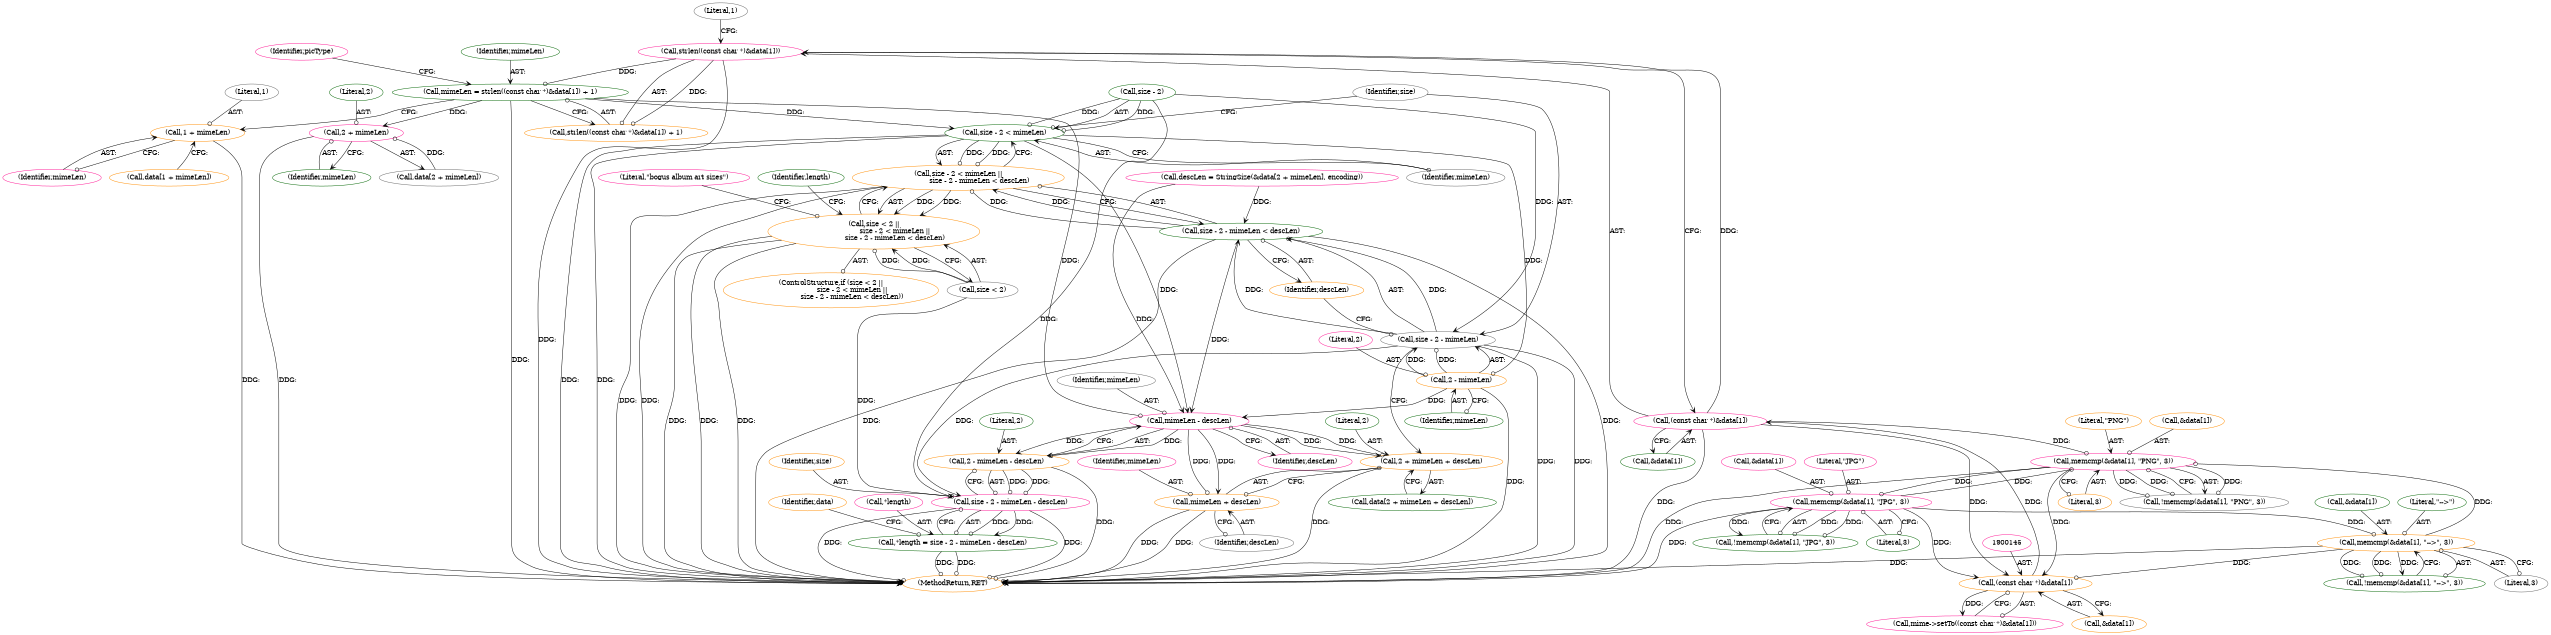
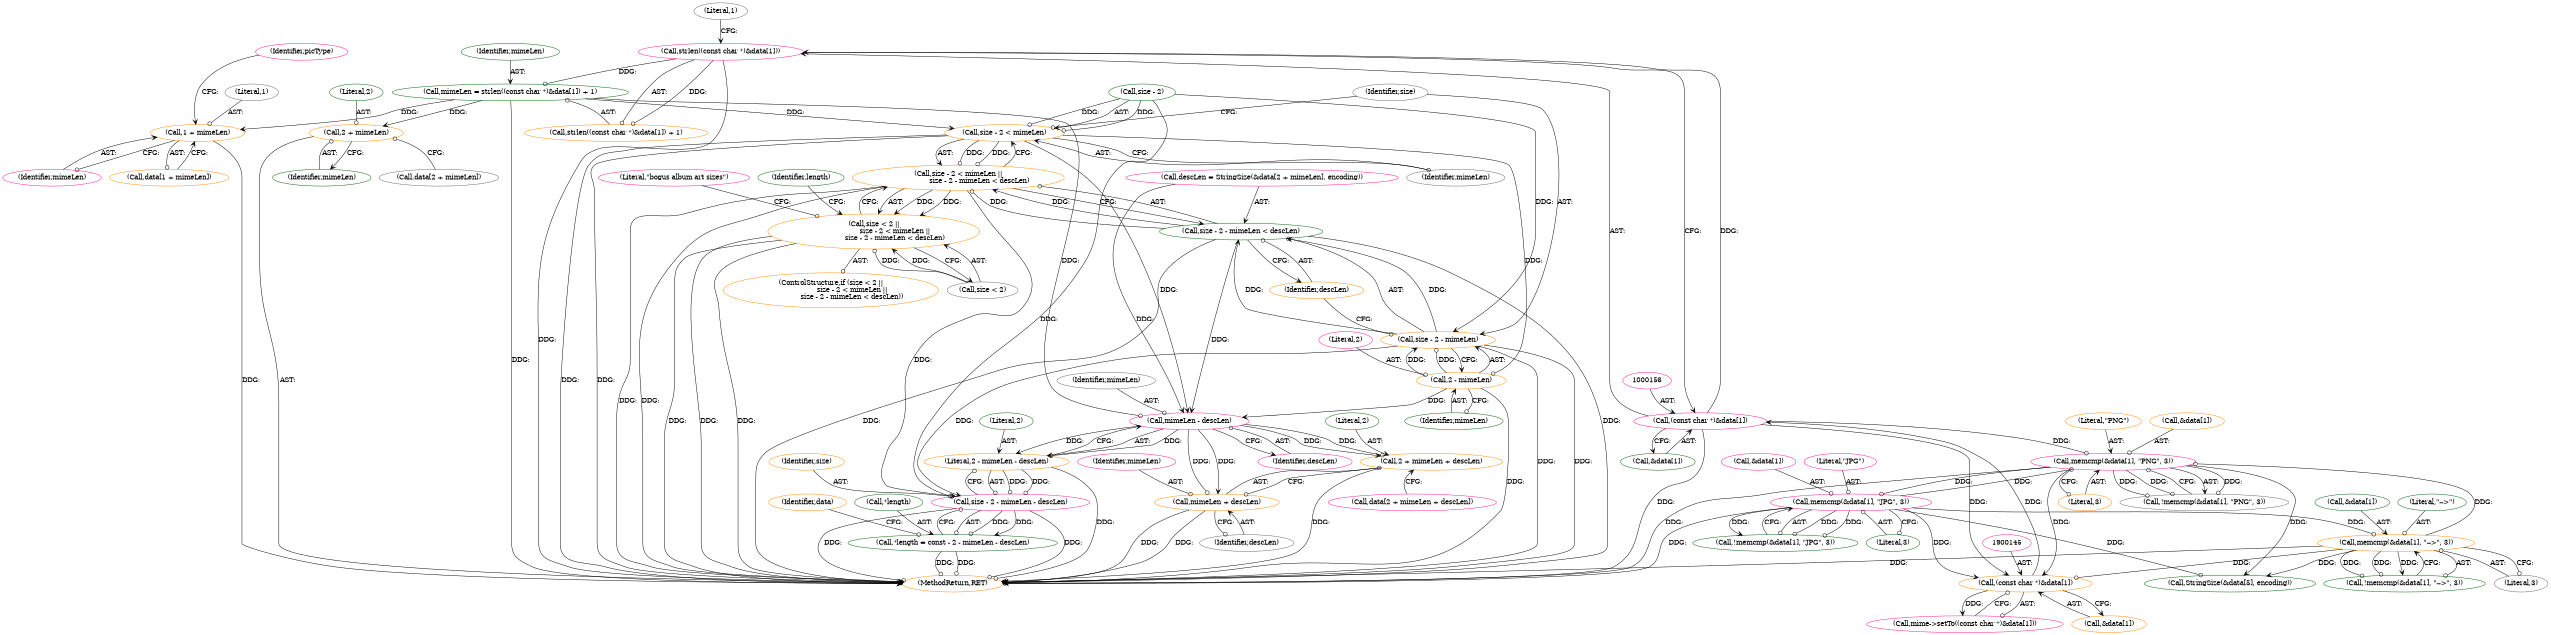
edge "(Identifier,picType)" -> "(Call,mimeLen = strlen((const char *)&data[1]) + 1)": now "(Identifier,picType)" -> "(Call,1 + mimeLen)"
edge "(Call,mimeLen = strlen((const char *)&data[1]) + 1)" -> "(Call,strlen((const char *)&data[1]) + 1)": removed, label "CFG:"
edge "(Call,mimeLen = strlen((const char *)&data[1]) + 1)" -> "(Call,1 + mimeLen)": label "CFG: " -> "DDG: "
node "(Call,2 + mimeLen)": color deeppink -> darkorange
node "(Call,size - 2 < mimeLen)": color darkgreen -> darkorange
edge "(Call,1 + mimeLen)" -> "(Call,data[1 + mimeLen])": added, label "AST:"
edge "(Call,data[2 + mimeLen])" -> "(Call,2 + mimeLen)": label "DDG: " -> "CFG: "
edge "(Call,2 + mimeLen)" -> "(Call,data[2 + mimeLen])": removed, label "AST:"
edge "(Call,descLen = StringSize(&data[2 + mimeLen], encoding))" -> "(Call,size - 2 - mimeLen < descLen)": label "DDG: " -> "AST: "
node "(Call,size - 2 - mimeLen)": color gray40 -> darkorange
edge "(Call,2 + mimeLen)" -> "(MethodReturn,RET)": label "DDG: " -> "AST: "
node "1000156": added
edge "(Call,size < 2)" -> "(Call,size - 2 - mimeLen - descLen)": now "(Call,size - 2 < mimeLen || size - 2 - mimeLen < descLen)" -> "(Call,size - 2 - mimeLen - descLen)"
edge "(Call,size - 2 - mimeLen)" -> "(Call,2 + mimeLen + descLen)": now "(Call,size - 2 - mimeLen)" -> "(Call,2 - mimeLen)"
node "(Call,2 - mimeLen - descLen)": label "(Call,2 - mimeLen - descLen)" -> "(Literal,2 - mimeLen - descLen)"
edge "(Call,2 + mimeLen + descLen)" -> "(Call,data[2 + mimeLen + descLen])": removed, label "AST:"
node "(Call,*length)": color deeppink -> darkgreen
node "(Call,data[2 + mimeLen + descLen])": color darkgreen -> deeppink
node "(Call,*length = size - 2 - mimeLen - descLen)": label "(Call,*length = size - 2 - mimeLen - descLen)" -> "(Call,*length = const - 2 - mimeLen - descLen)"
edge "(Call,2 + mimeLen + descLen)" -> "(MethodReturn,RET)": arrowhead odot -> vee
node "(Call,StringSize(&data[5], encoding))": added
